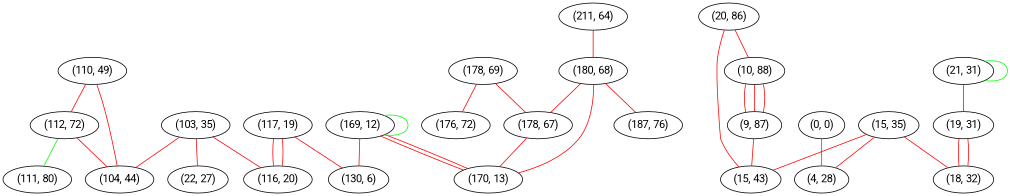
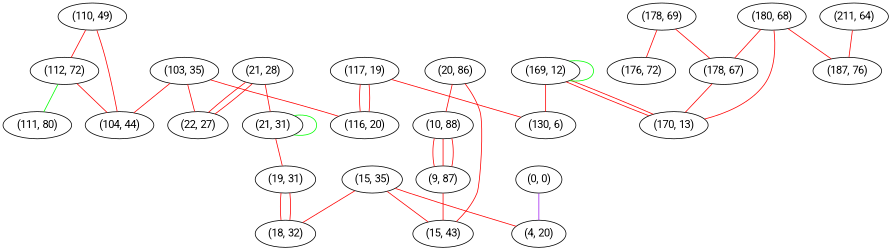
edge "(211, 64)" -- "(180, 68)": now "(211, 64)" -- "(187, 76)"
node "(21, 28)": added
node "(4, 28)": label "(4, 28)" -> "(4, 20)"
